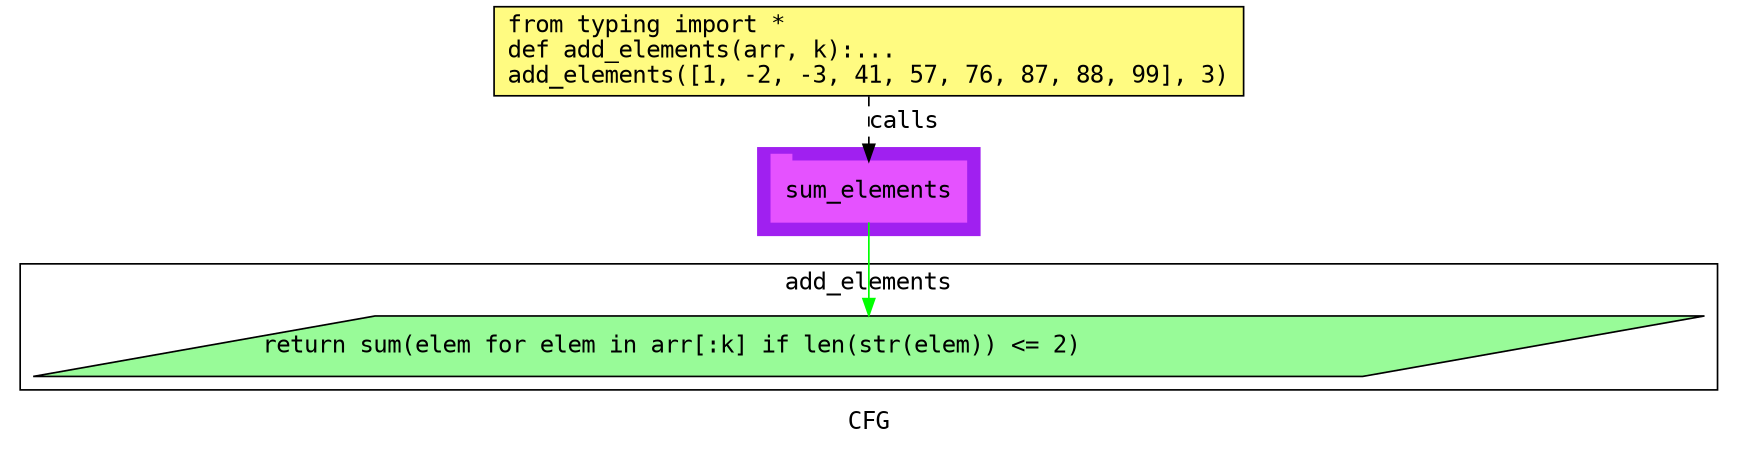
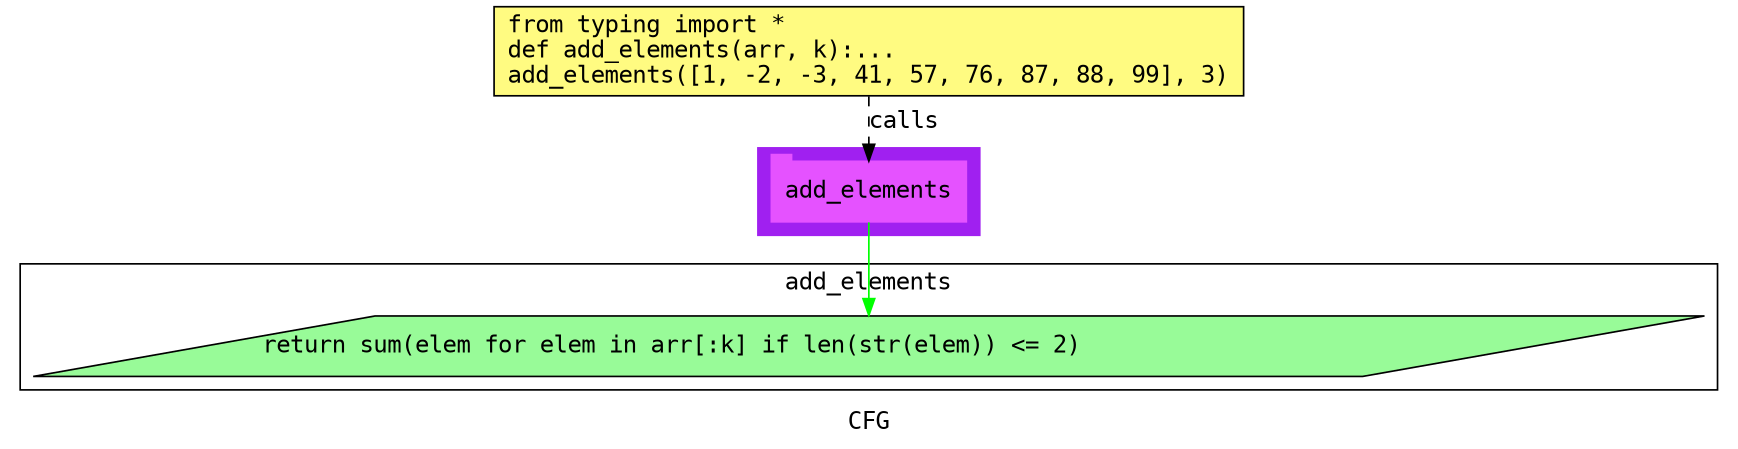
node "sum_elements": label "sum_elements" -> "add_elements"
